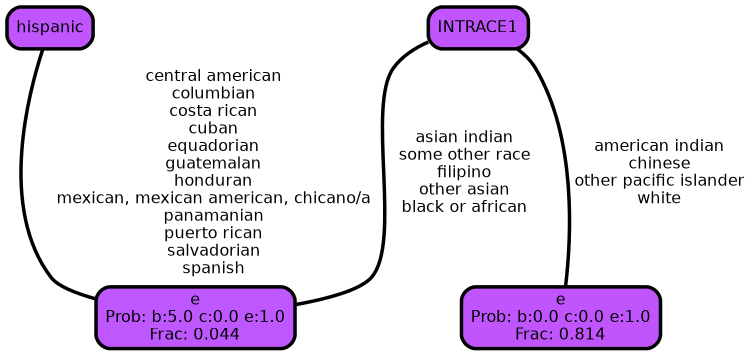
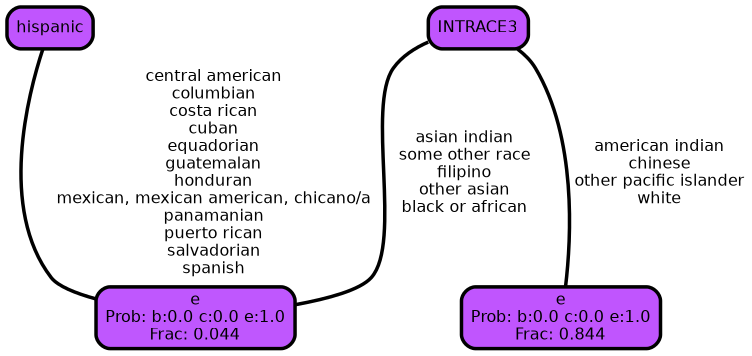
node "INTRACE1": label "INTRACE1" -> "INTRACE3"
node "e Prob: b:5.0 c:0.0 e:1.0 Frac: 0.044": label "e Prob: b:5.0 c:0.0 e:1.0 Frac: 0.044" -> "e Prob: b:0.0 c:0.0 e:1.0 Frac: 0.044"
node "e Prob: b:0.0 c:0.0 e:1.0 Frac: 0.814": label "e Prob: b:0.0 c:0.0 e:1.0 Frac: 0.814" -> "e Prob: b:0.0 c:0.0 e:1.0 Frac: 0.844"
